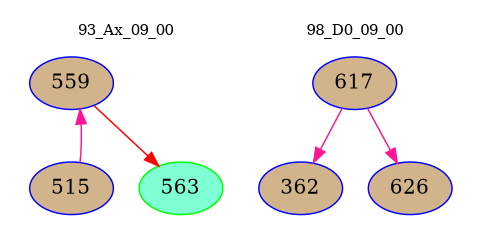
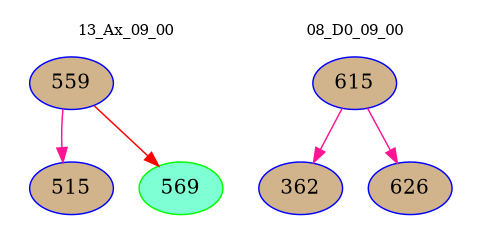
cluster "93_Ax_09_00": label "93_Ax_09_00" -> "13_Ax_09_00"
cluster "98_D0_09_00": label "98_D0_09_00" -> "08_D0_09_00"
node "617": label "617" -> "615"
edge "515" -> "559": reversed
node "563": label "563" -> "569"
